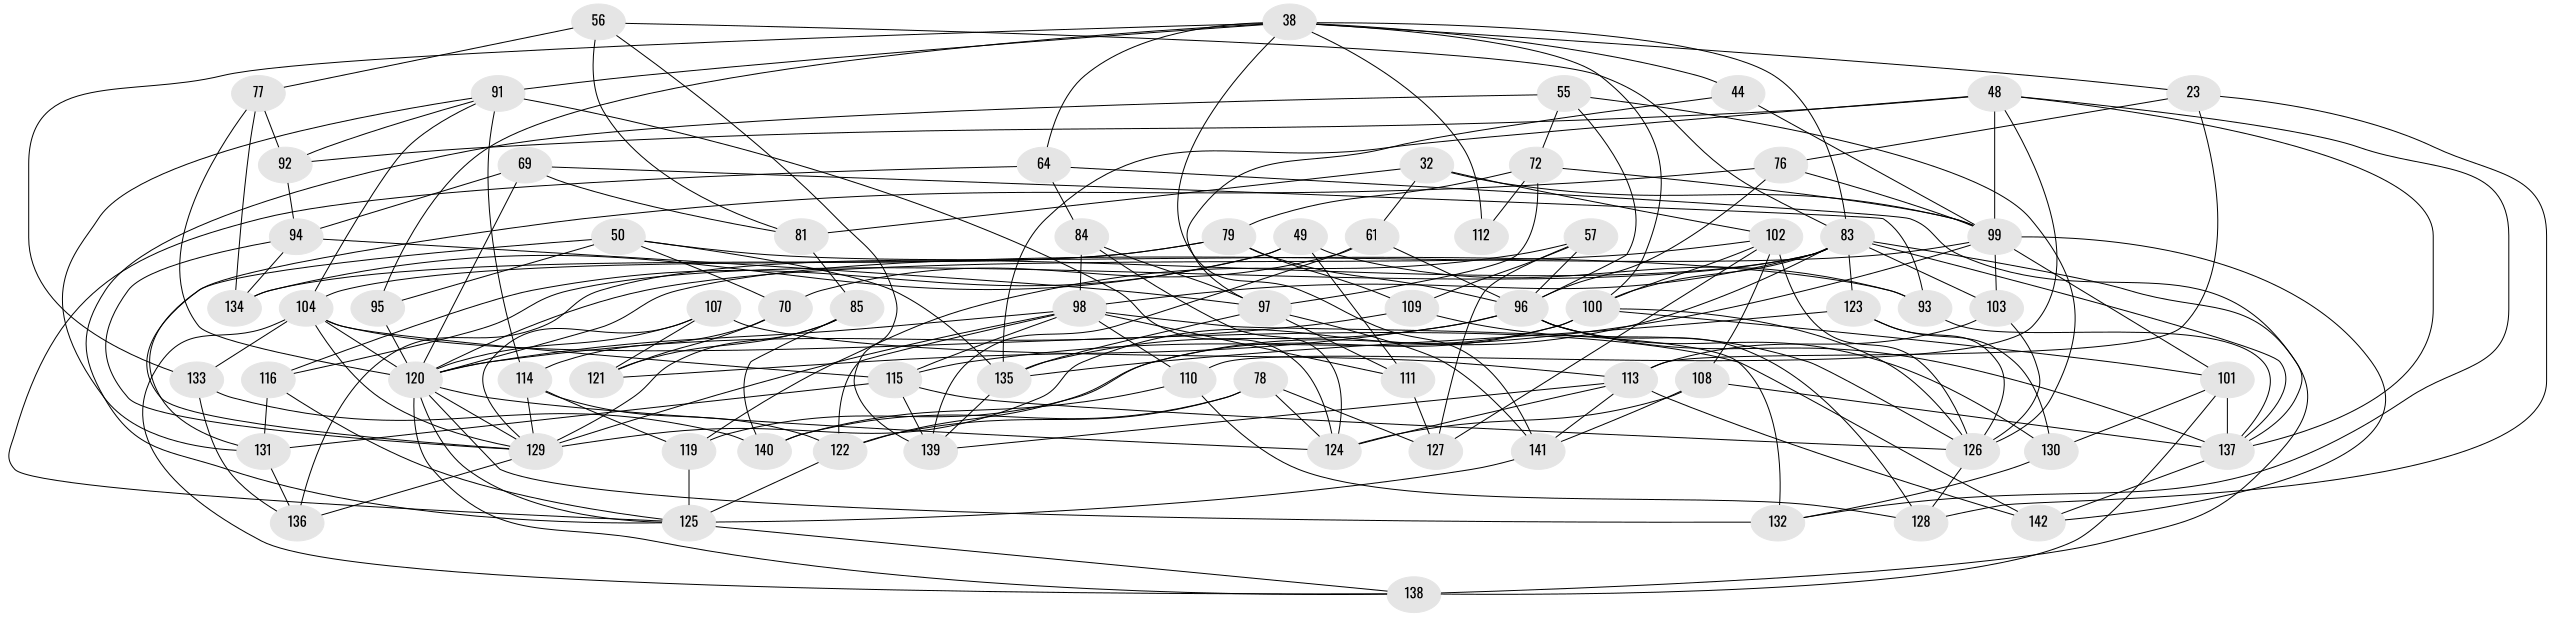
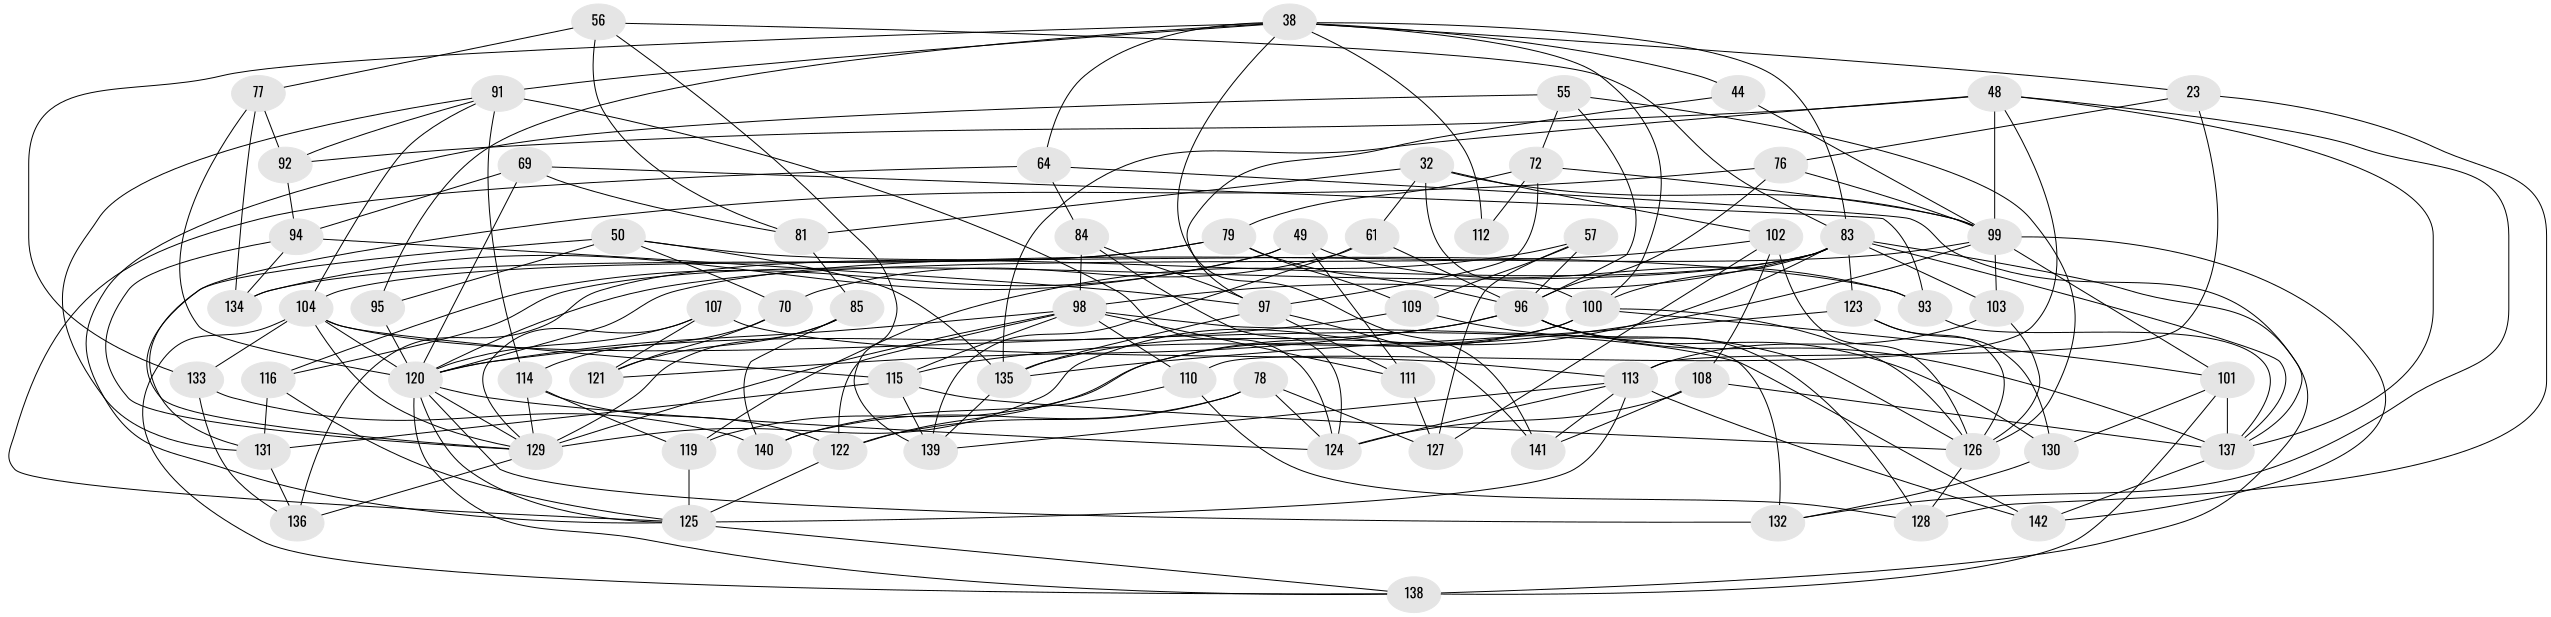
edge "102" -- "100": now "32" -- "100"
edge "141" -- "125": now "113" -- "125"
